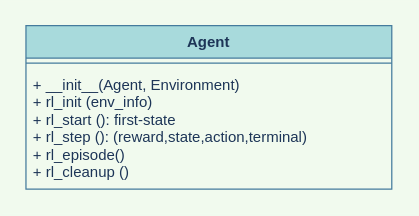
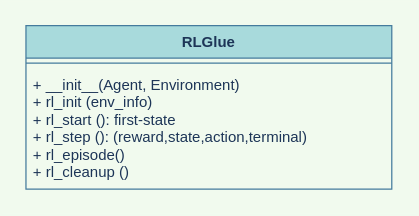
node "Agent": label "Agent" -> "RLGlue"
